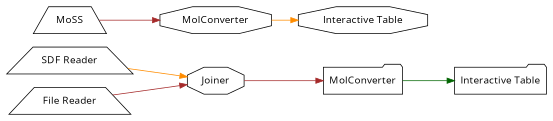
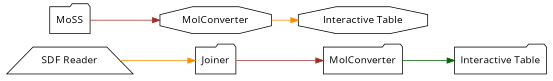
node "MoSS": shape trapezium -> folder
node "Joiner": shape octagon -> folder
node "File Reader": removed
